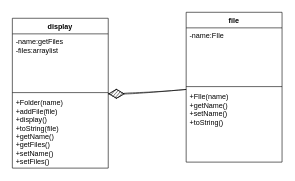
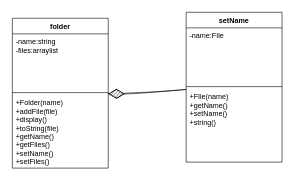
node "file": label "file" -> "setName"
node "display": label "display" -> "folder"
node "-name:getFiles -files:arraylist": label "-name:getFiles -files:arraylist" -> "-name:string -files:arraylist"
node "+FIle(name) +getName() +setName() +toString()": label "+FIle(name) +getName() +setName() +toString()" -> "+FIle(name) +getName() +setName() +string()"
